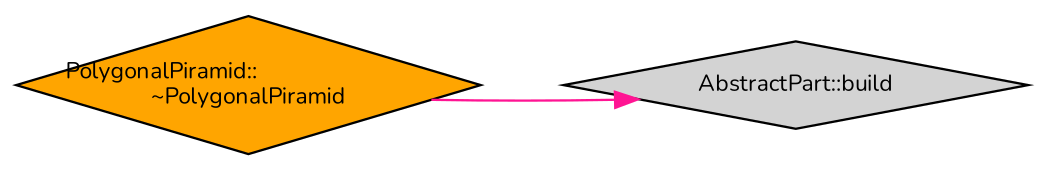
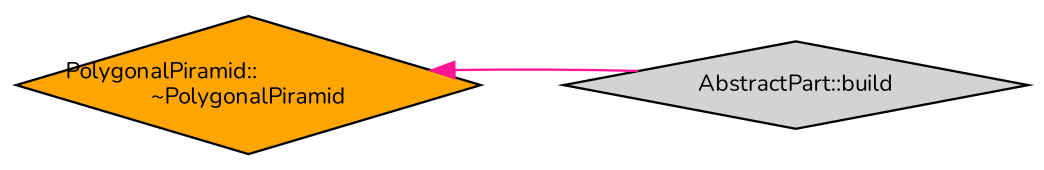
edge "PolygonalPiramid:: ~PolygonalPiramid" -> "AbstractPart::build": reversed
